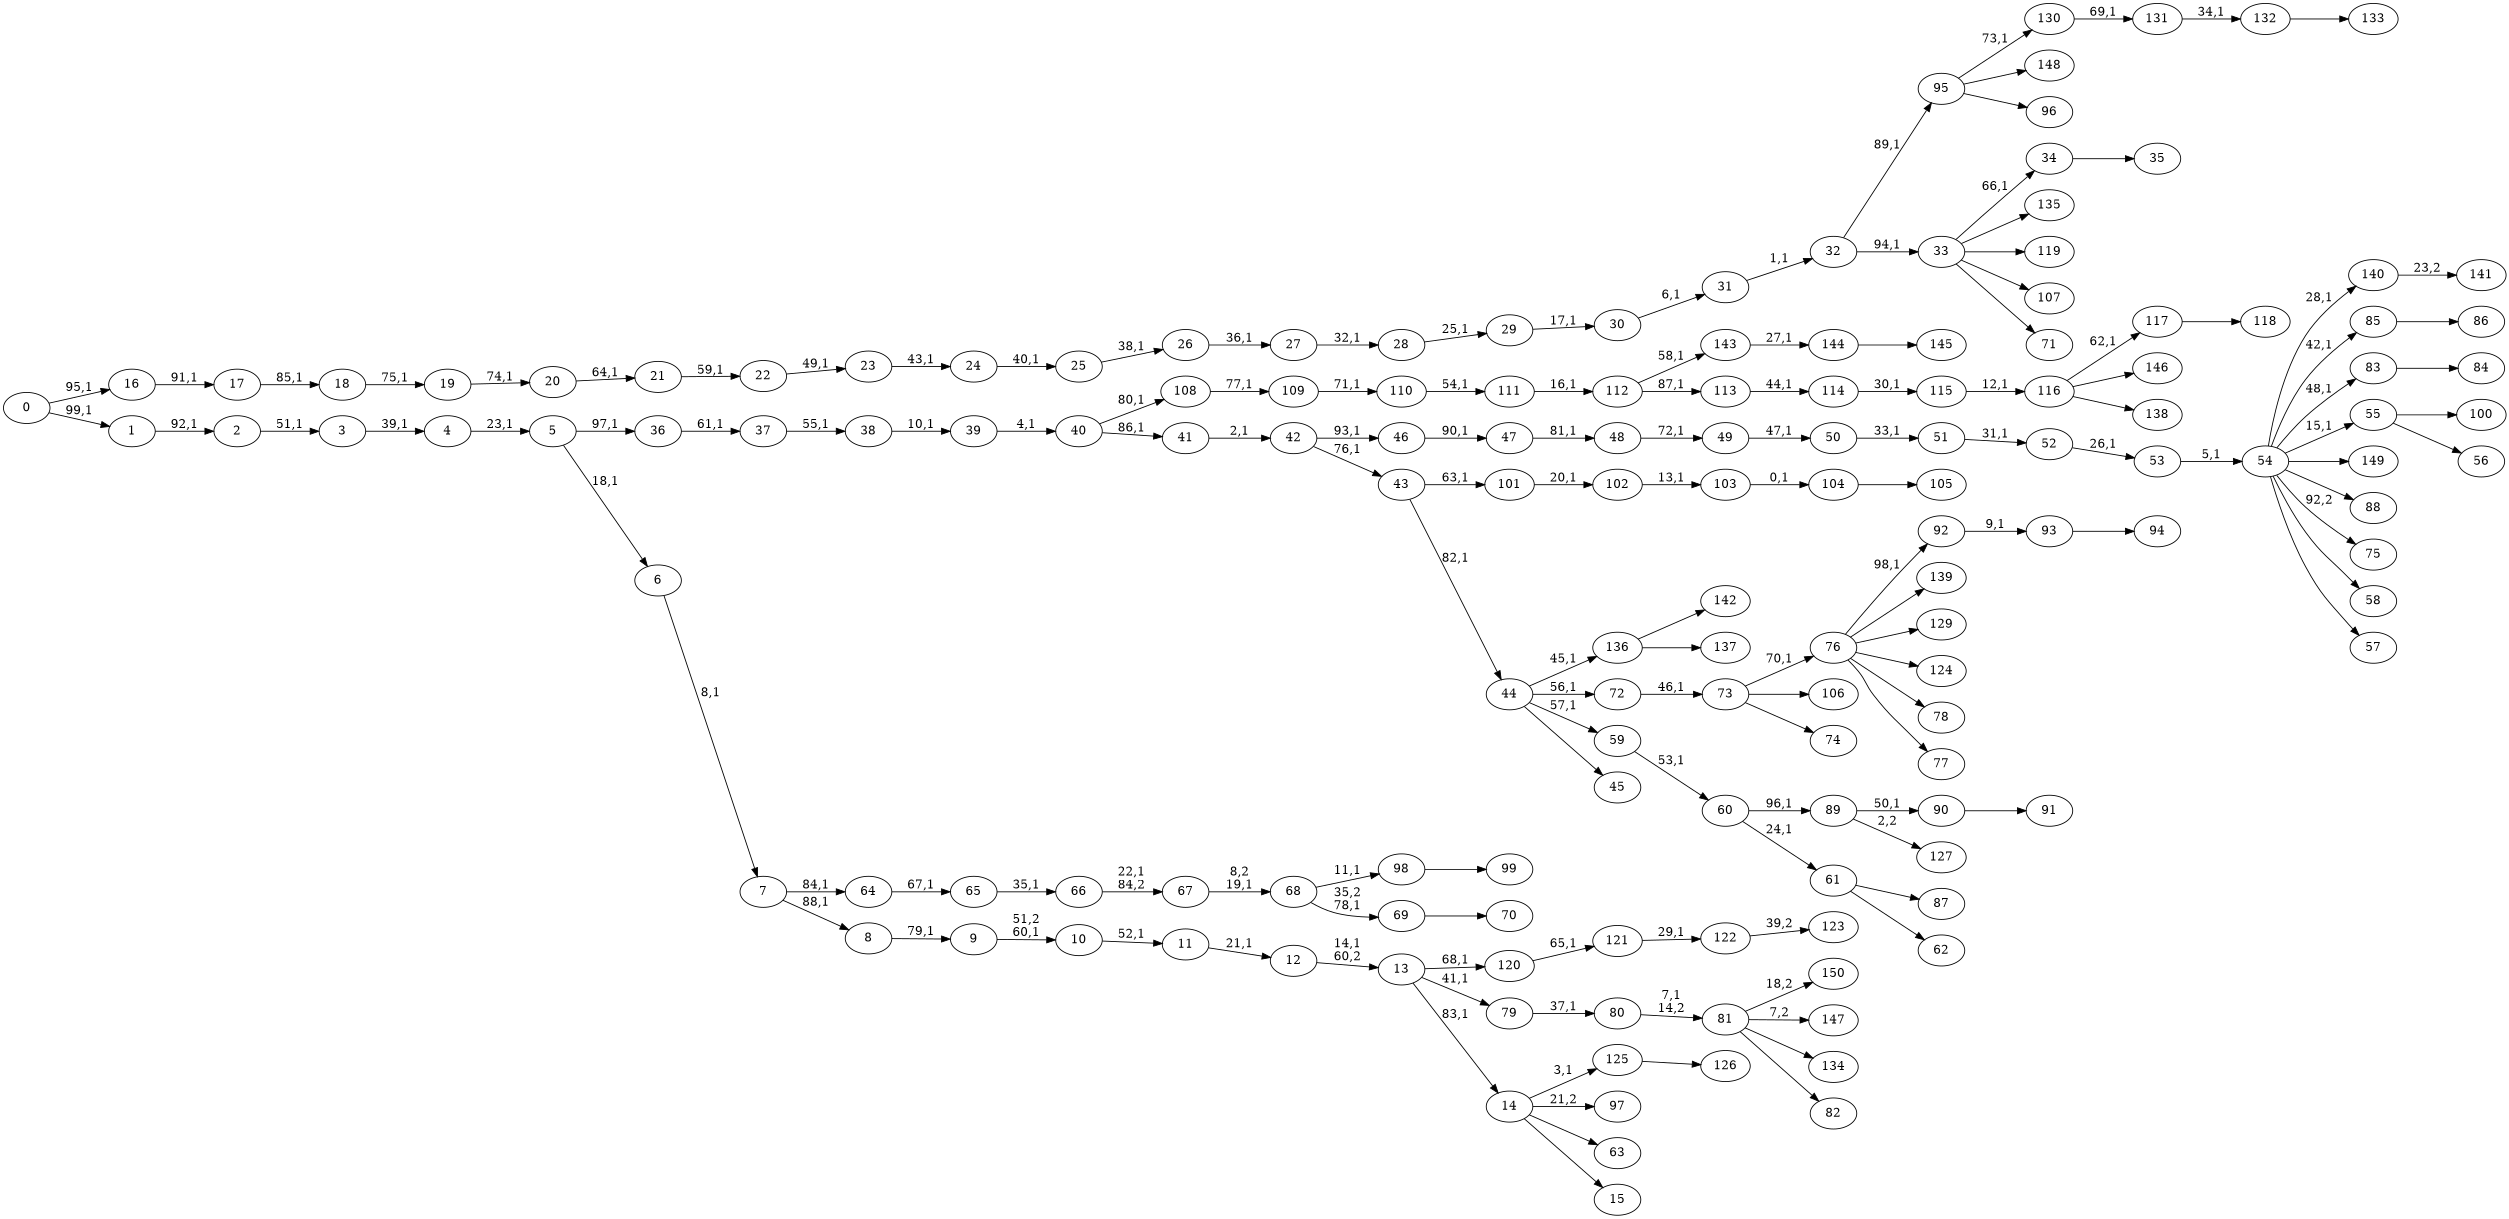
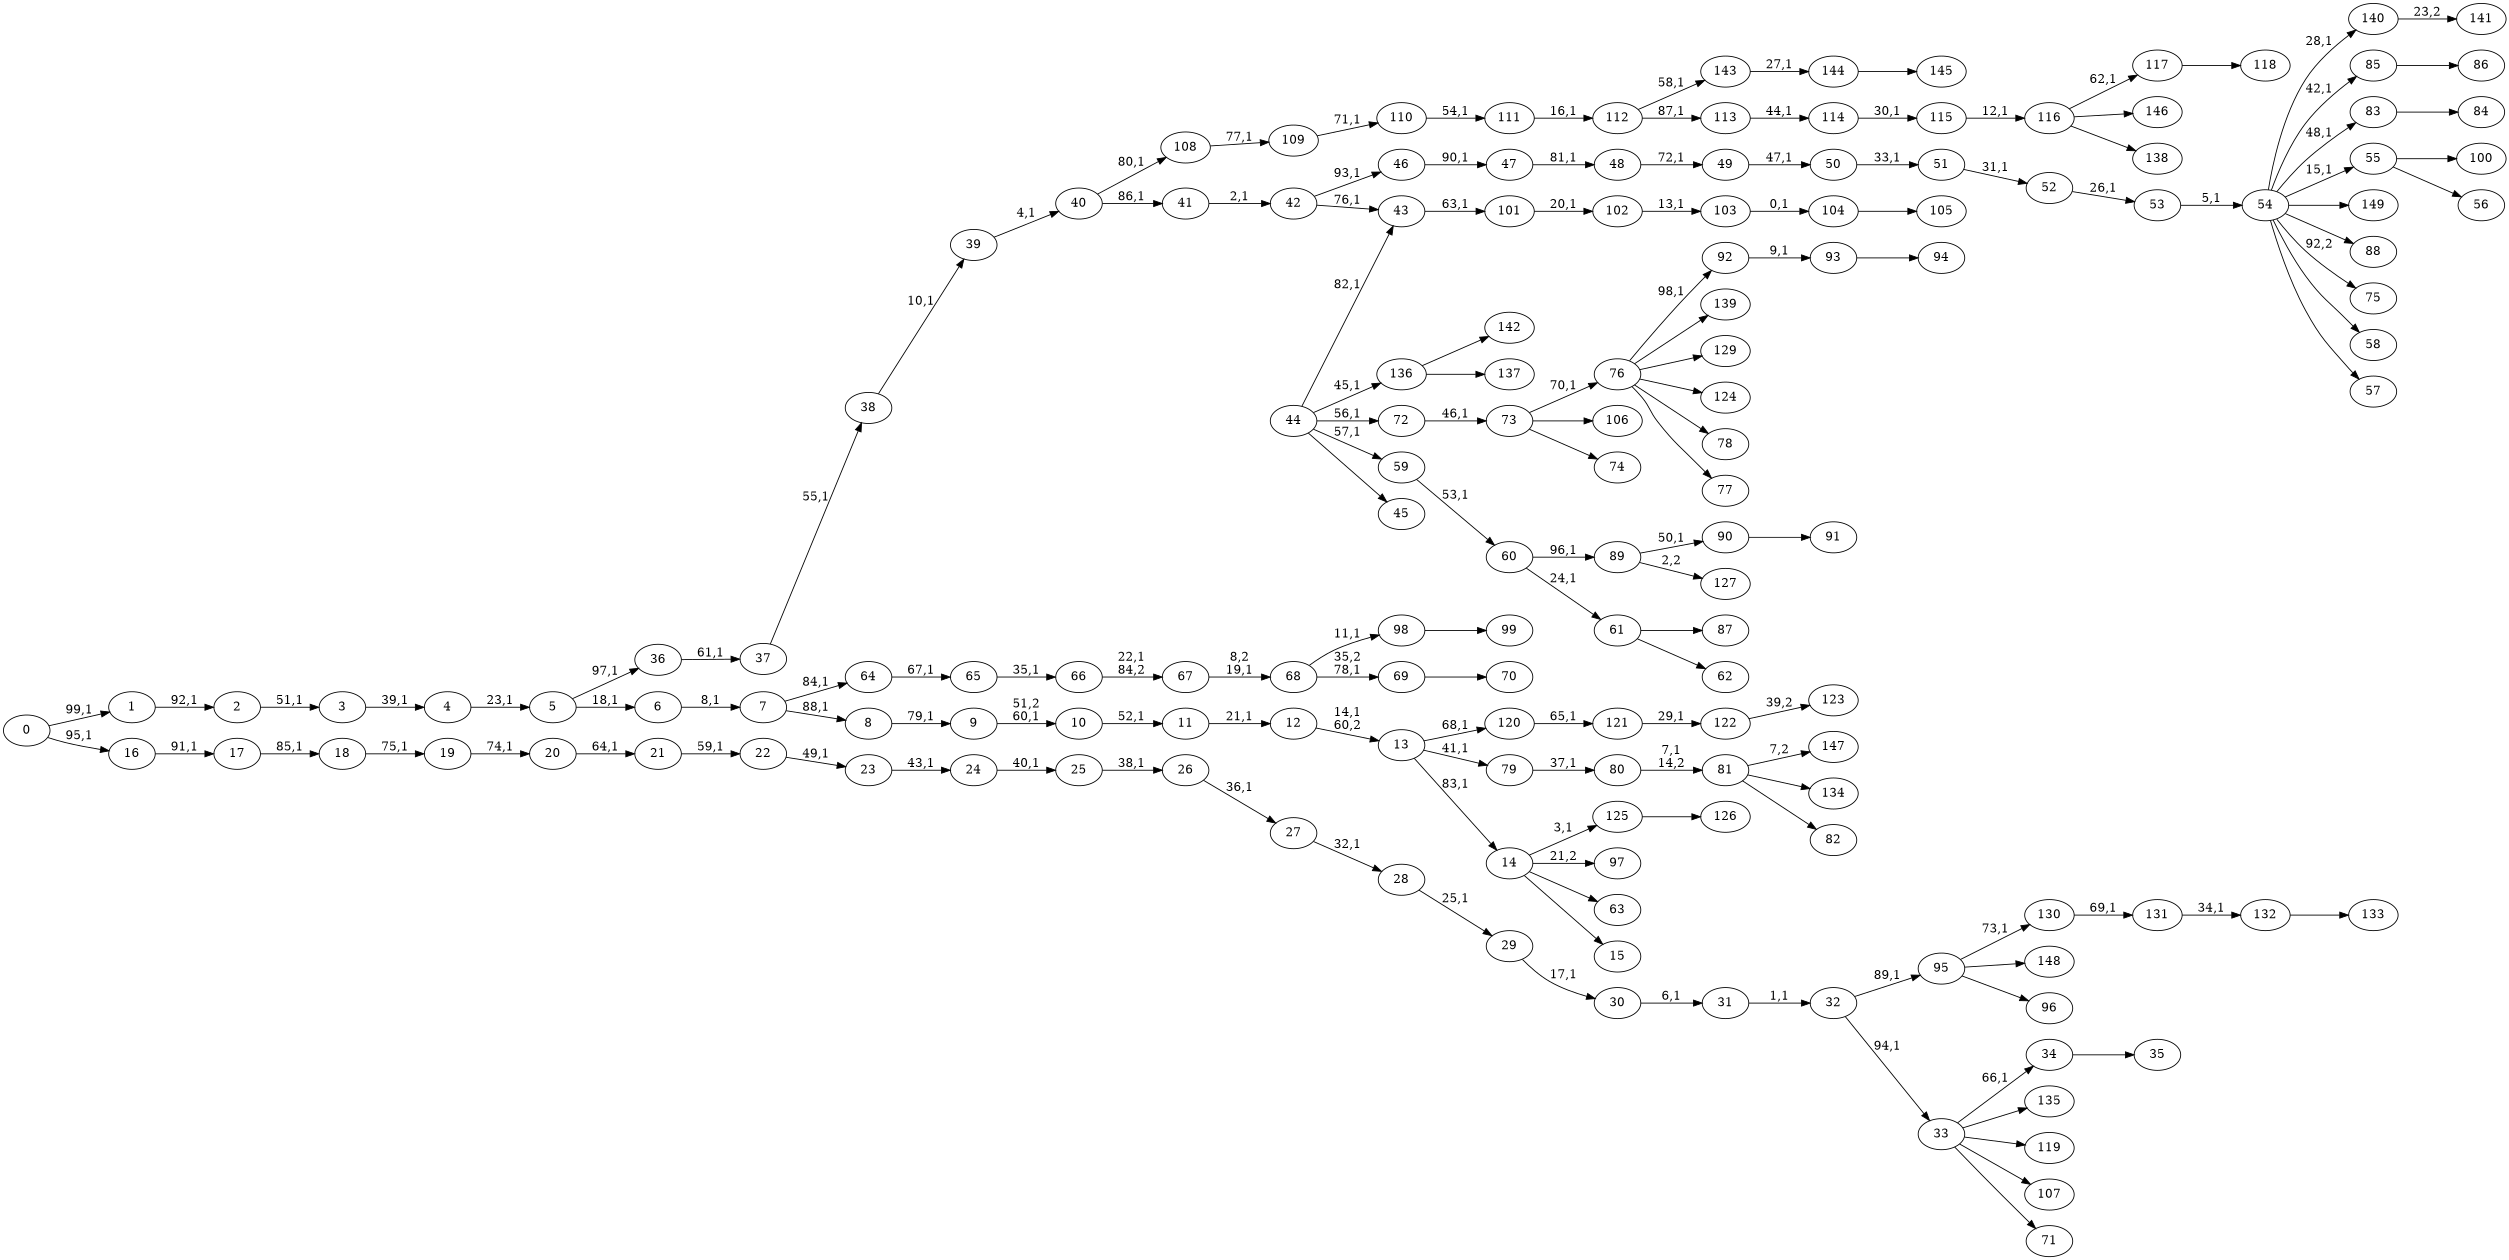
edge "43" -> "44": reversed
node "150": removed
